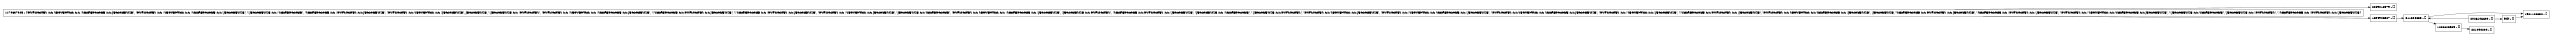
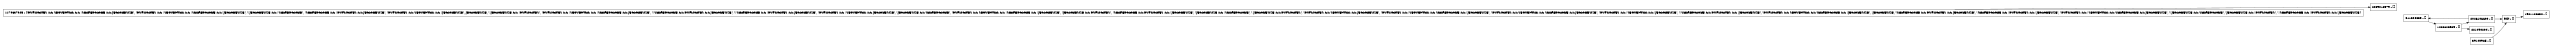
edge "311828835 - []" -> "1901128350 - []": removed
node "1694906527 - []": removed
edge "1000625939 - []" -> "2026106600 - []": added
node "39140985 - []": added
